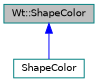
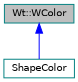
node "Wt::ShapeColor": label "Wt::ShapeColor" -> "Wt::WColor"
